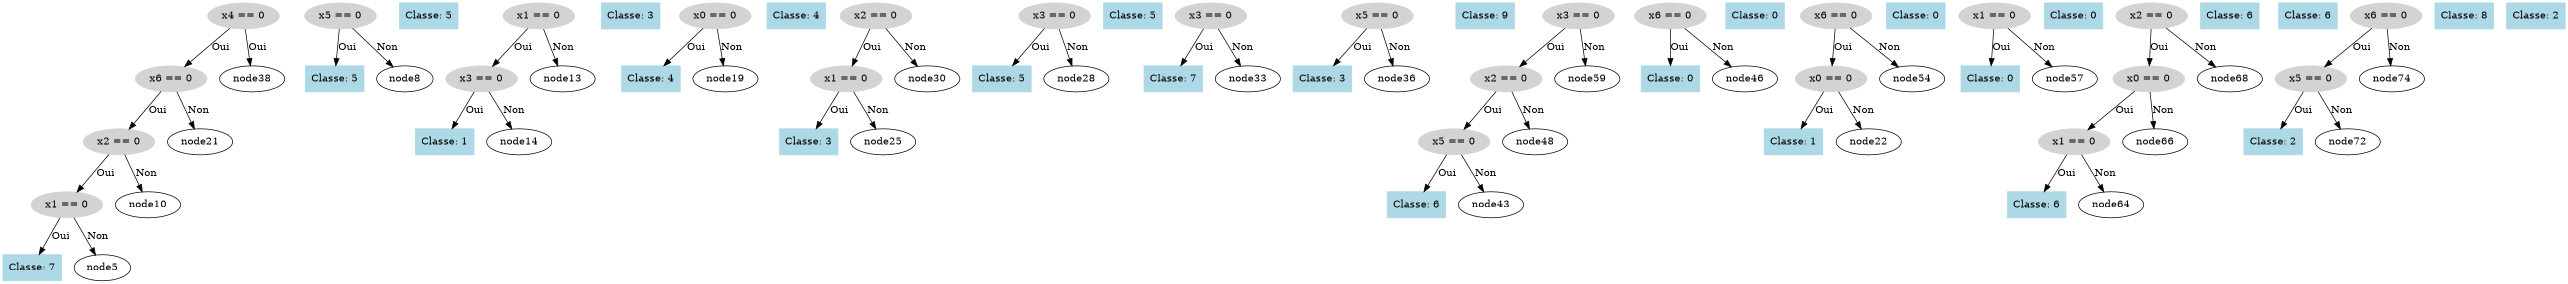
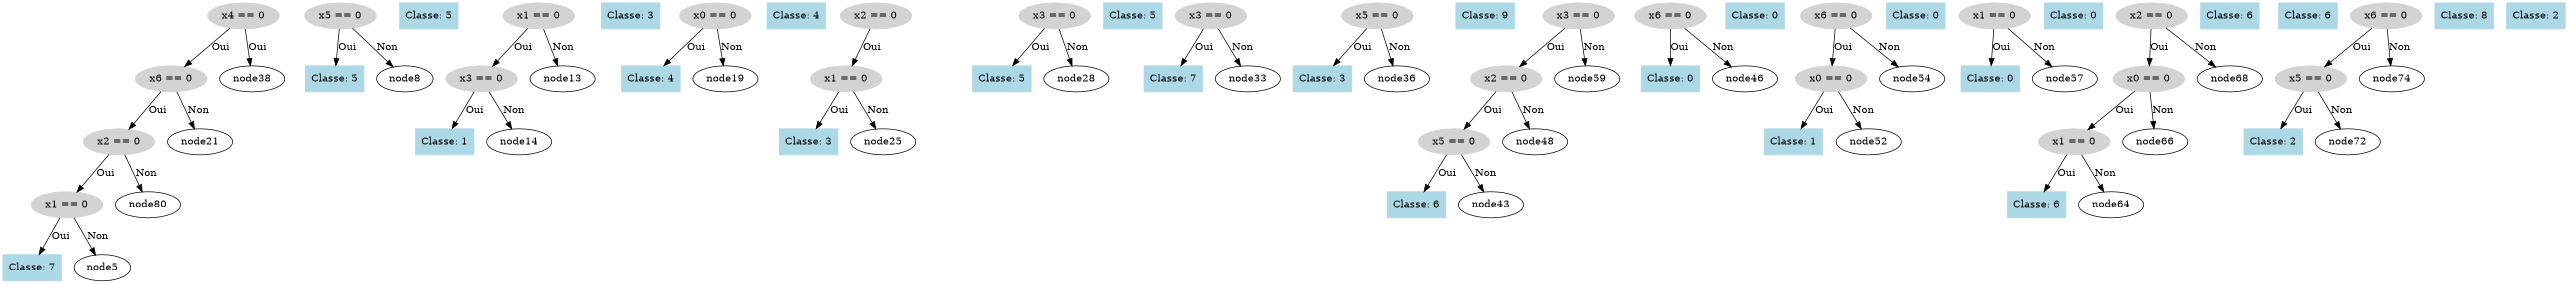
node "node30": removed
node "node22": label "node22" -> "node52"
node "node10": label "node10" -> "node80"
